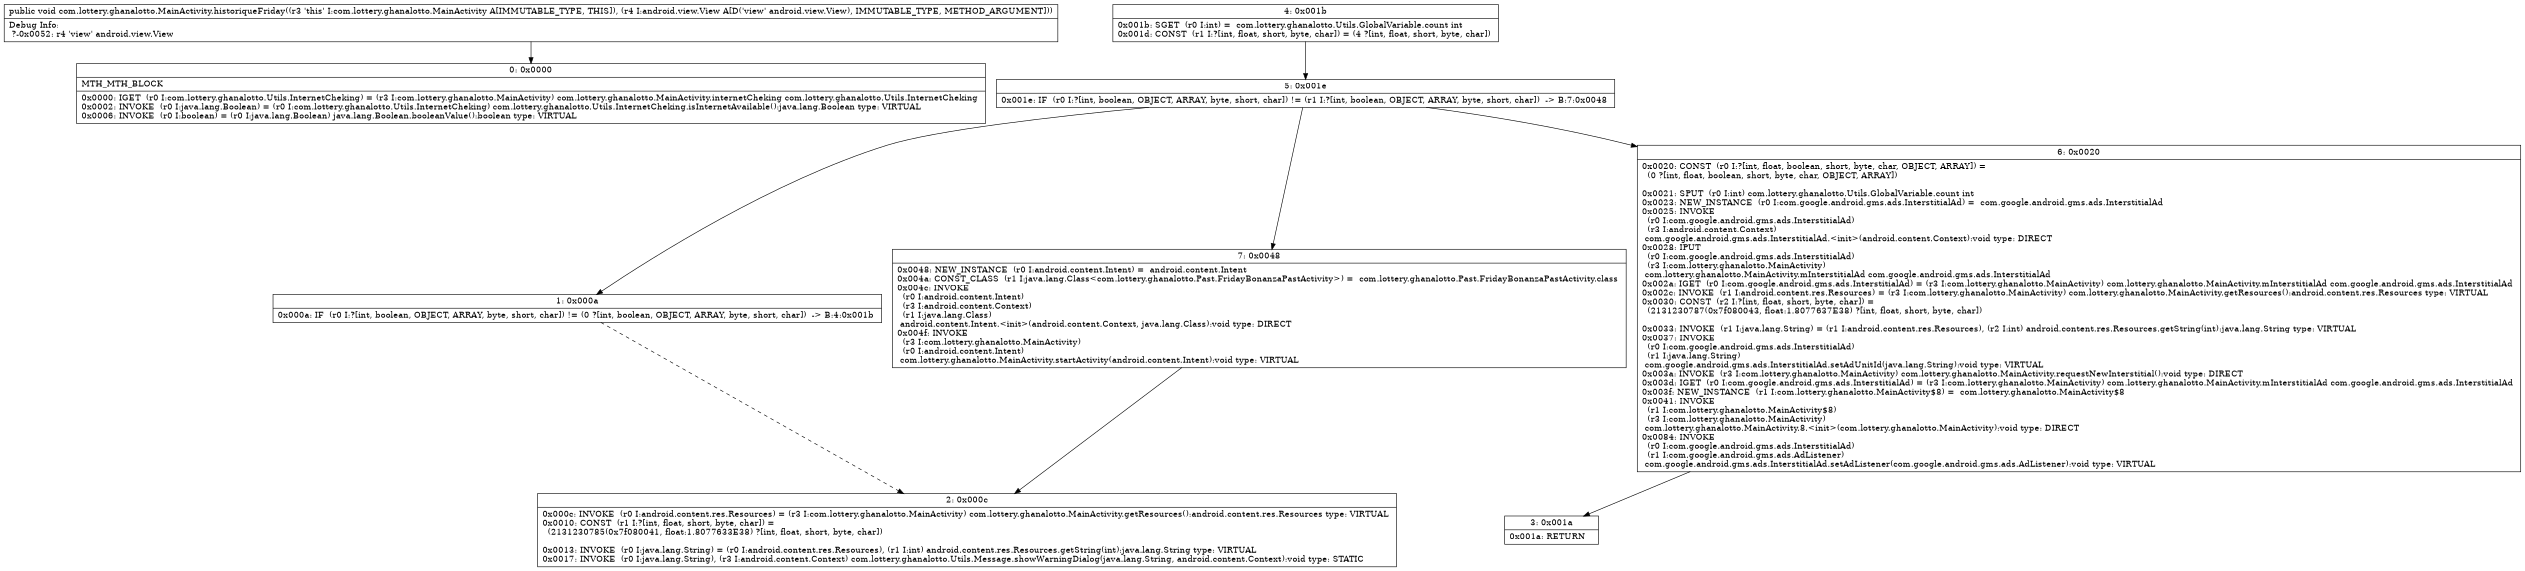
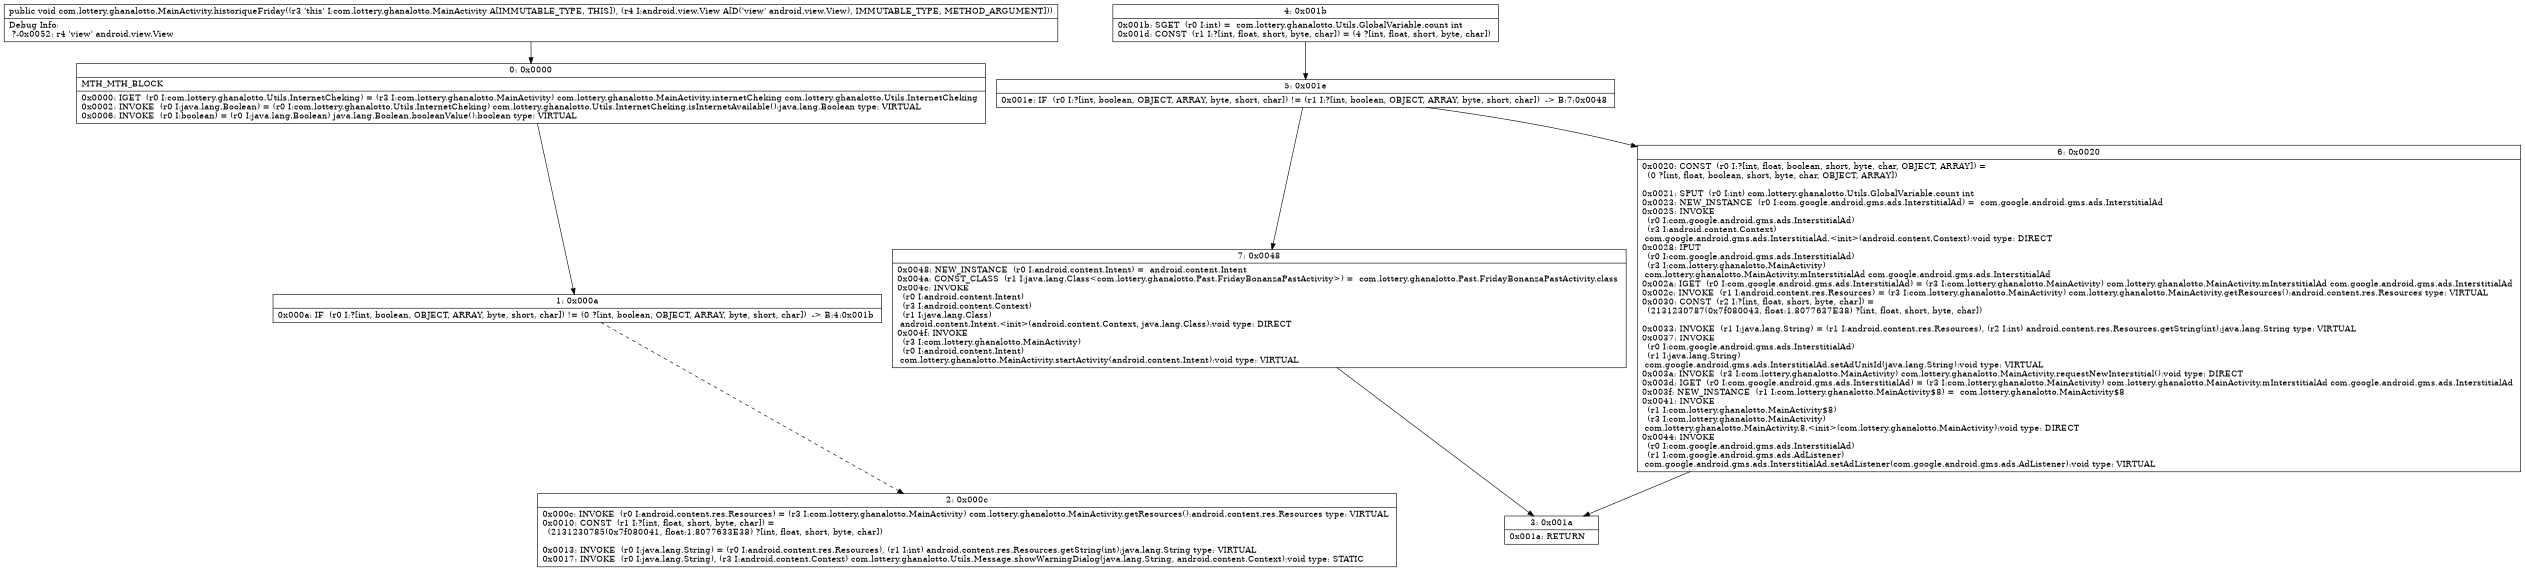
edge "5: 0x001e" -> "1: 0x000a": now "0: 0x0000" -> "1: 0x000a"
edge "7: 0x0048" -> "2: 0x000c": now "7: 0x0048" -> "3: 0x001a"
node "6: 0x0020": text "0x0084: INVOKE" -> "0x0044: INVOKE"
